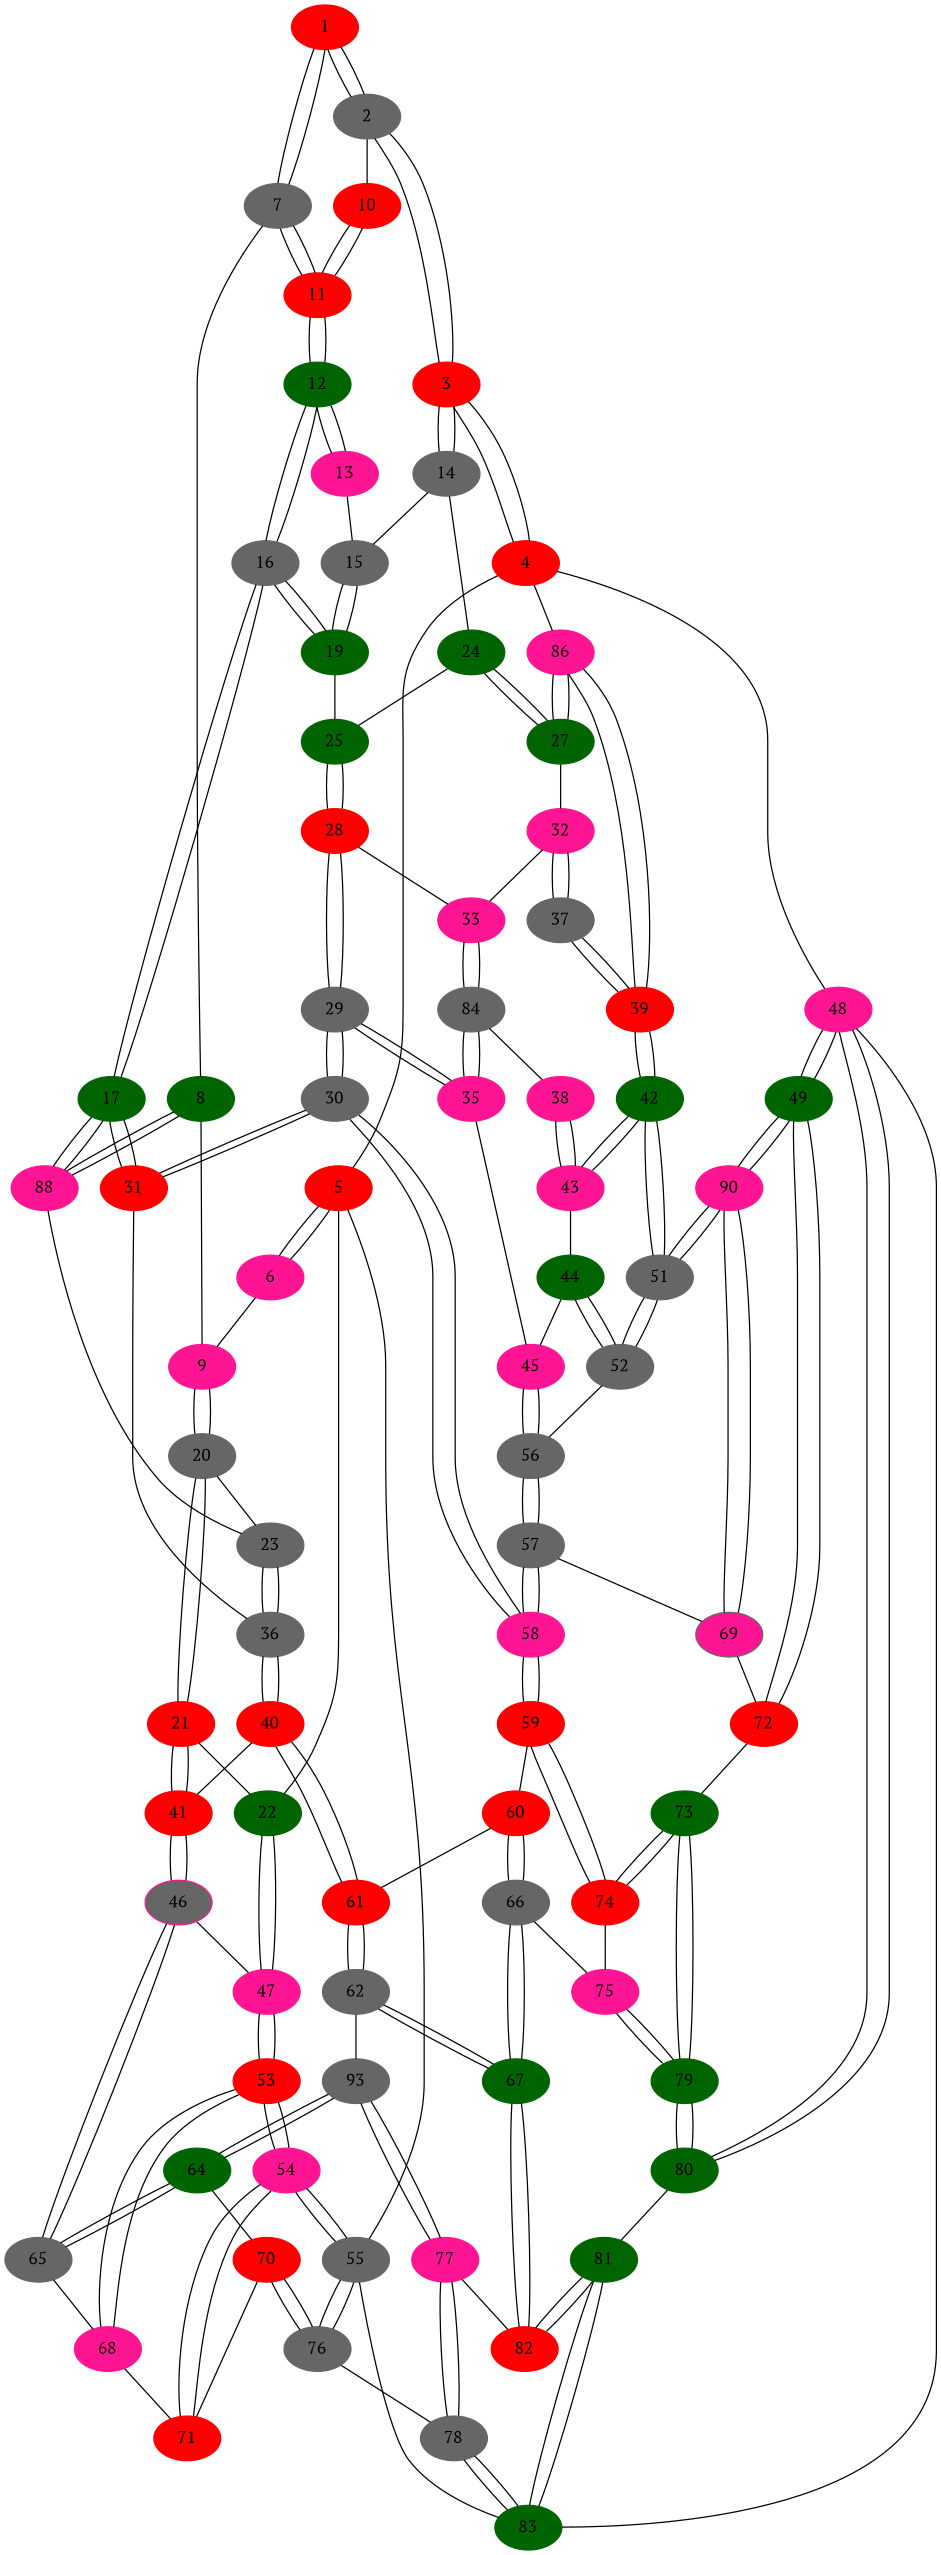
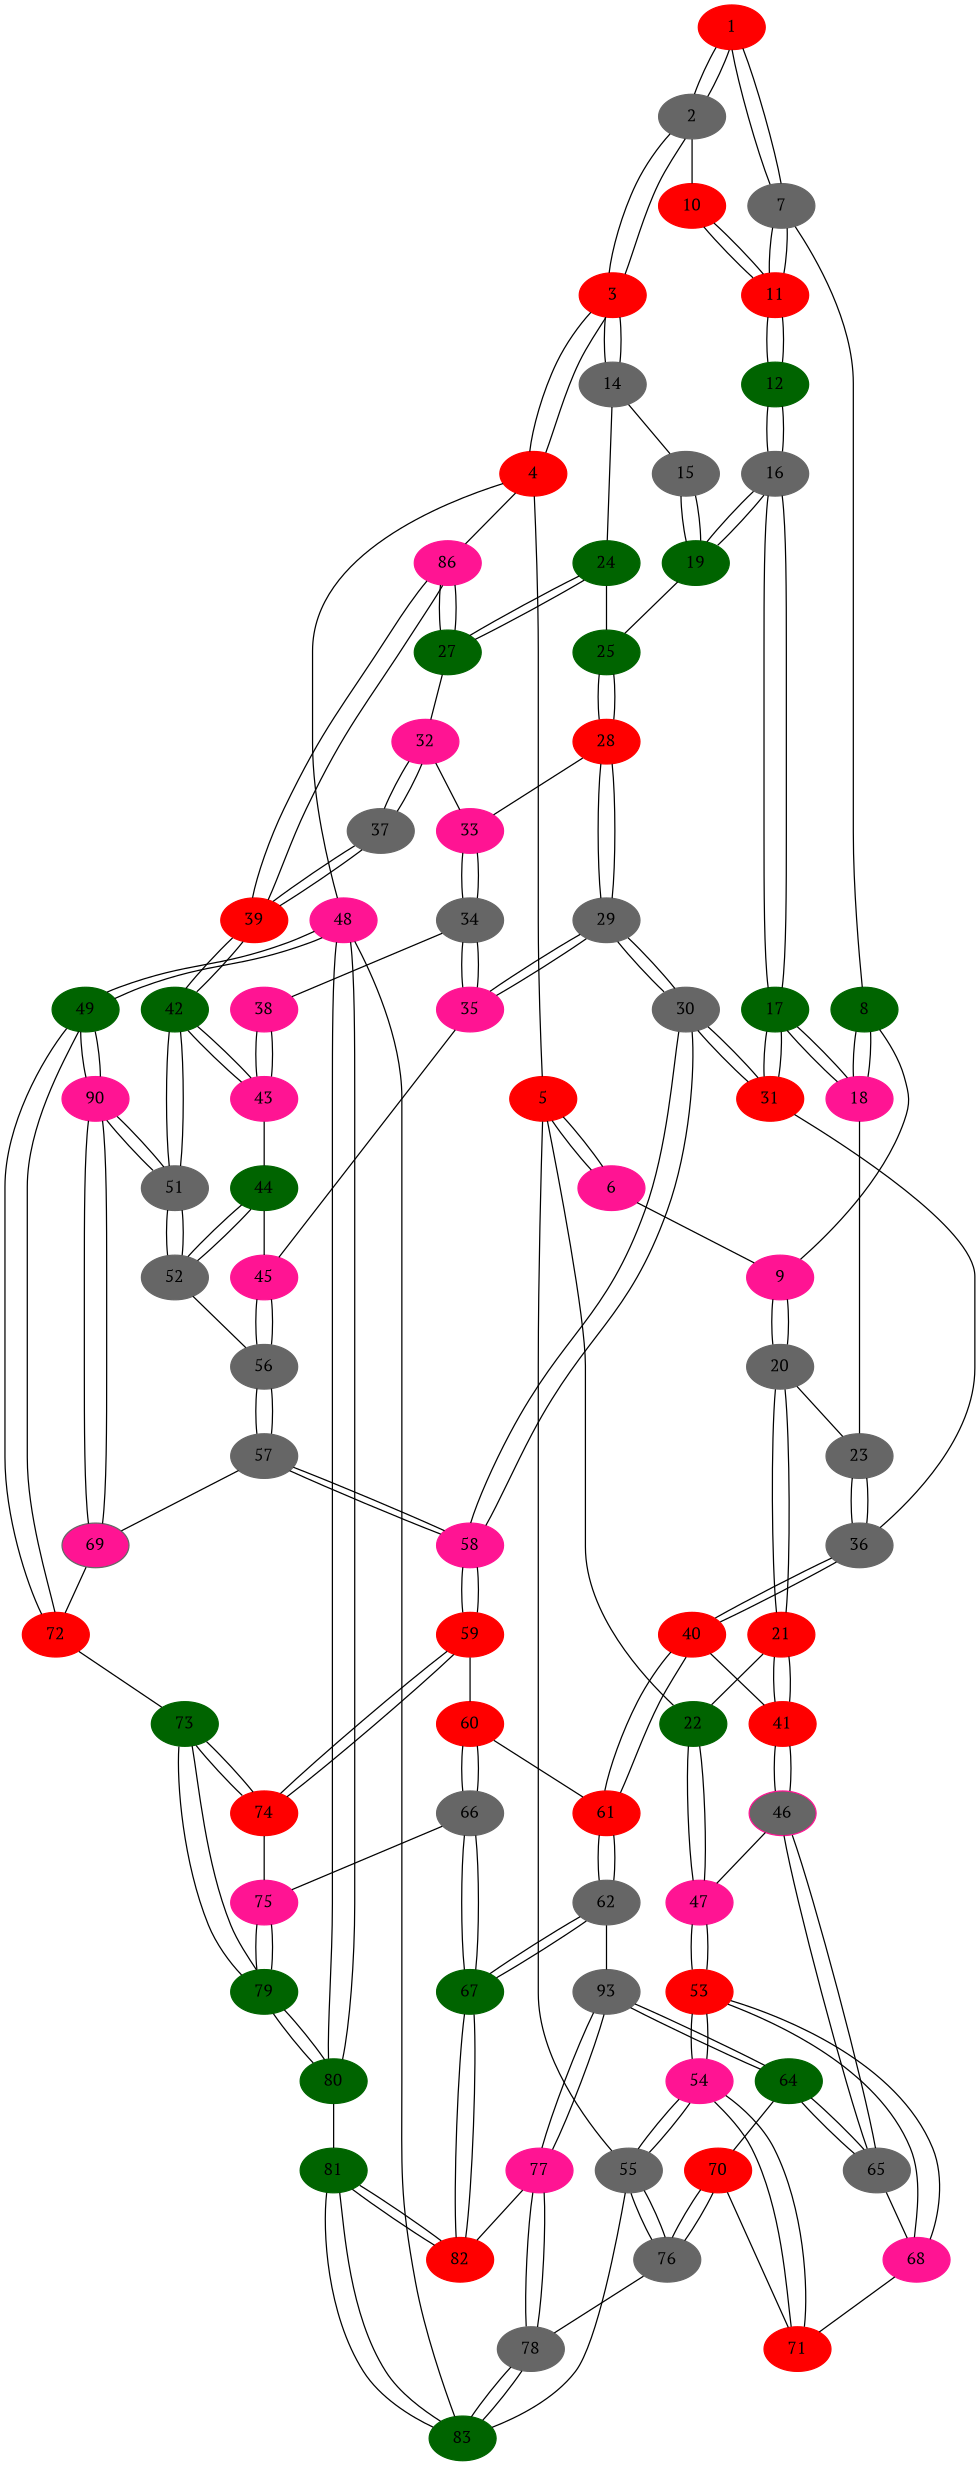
node "13": removed
node "84": label "84" -> "34"
node "88": label "88" -> "18"
